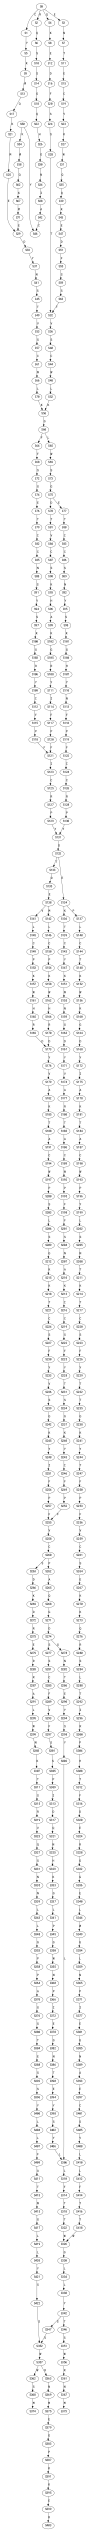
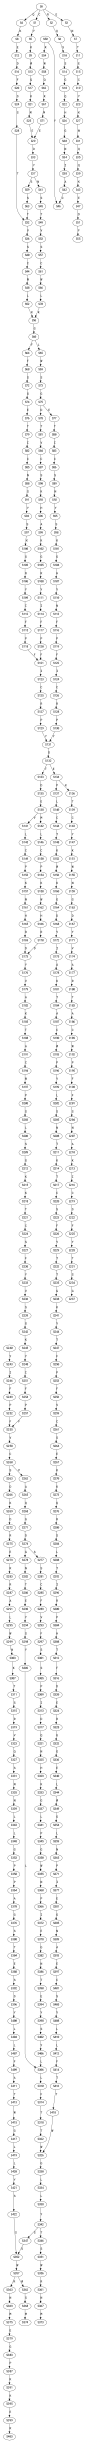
edge "S55" -> "S59": now "S37" -> "S59"
edge "S237" -> "S240": removed, label "K"
